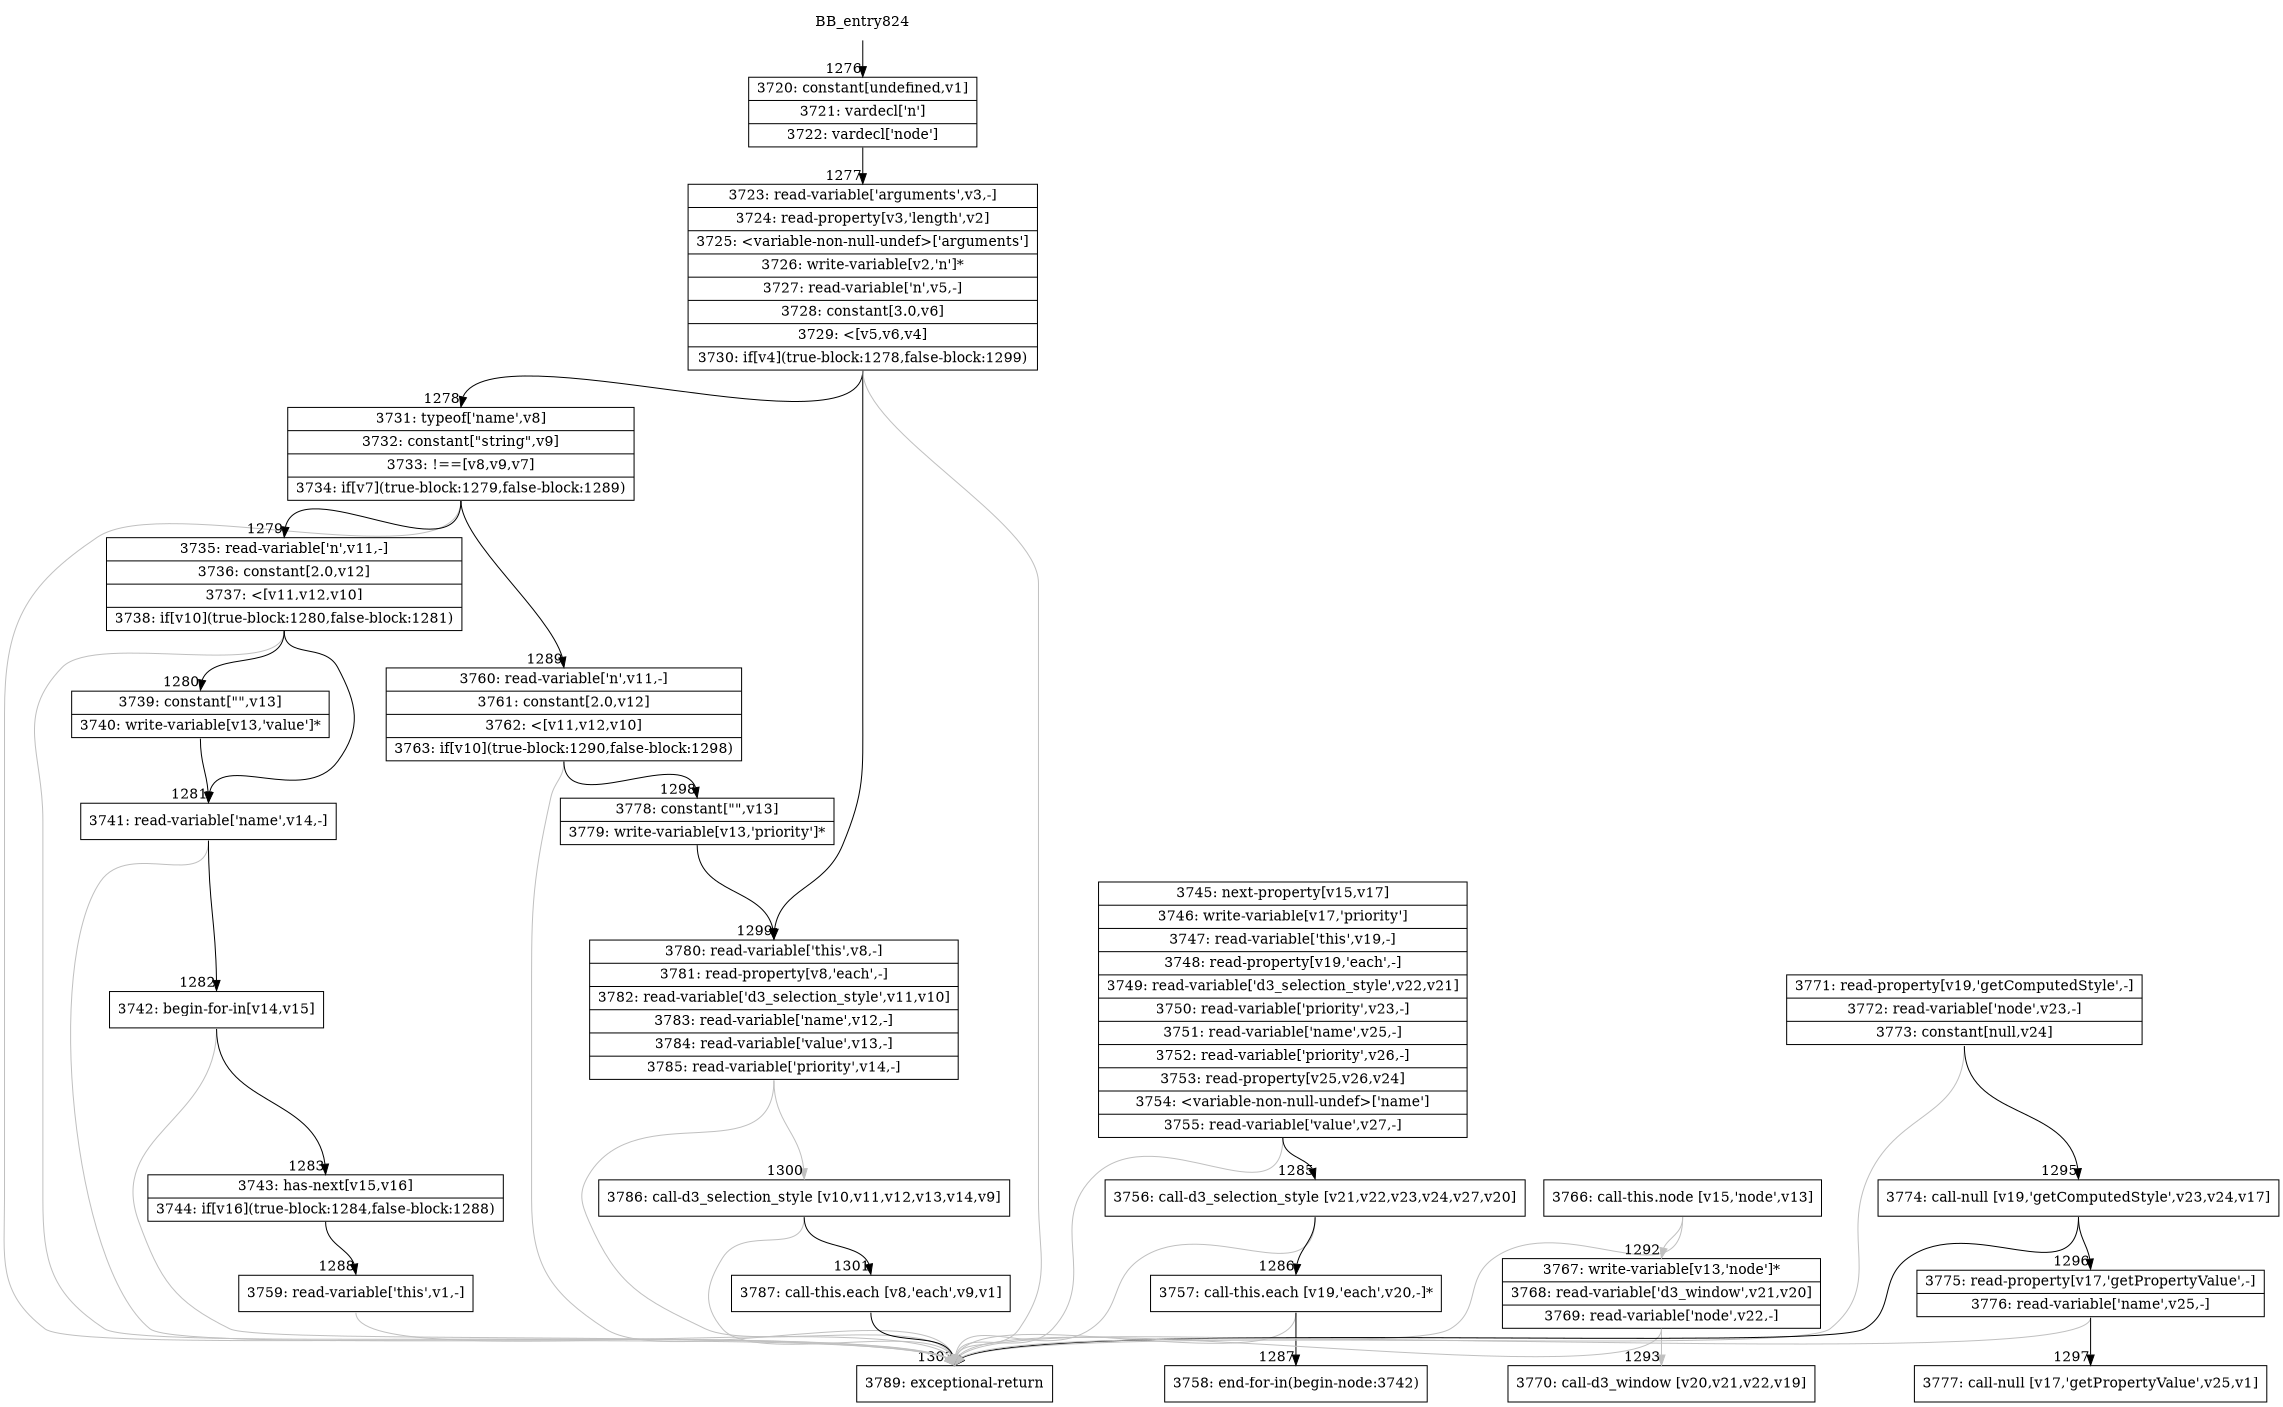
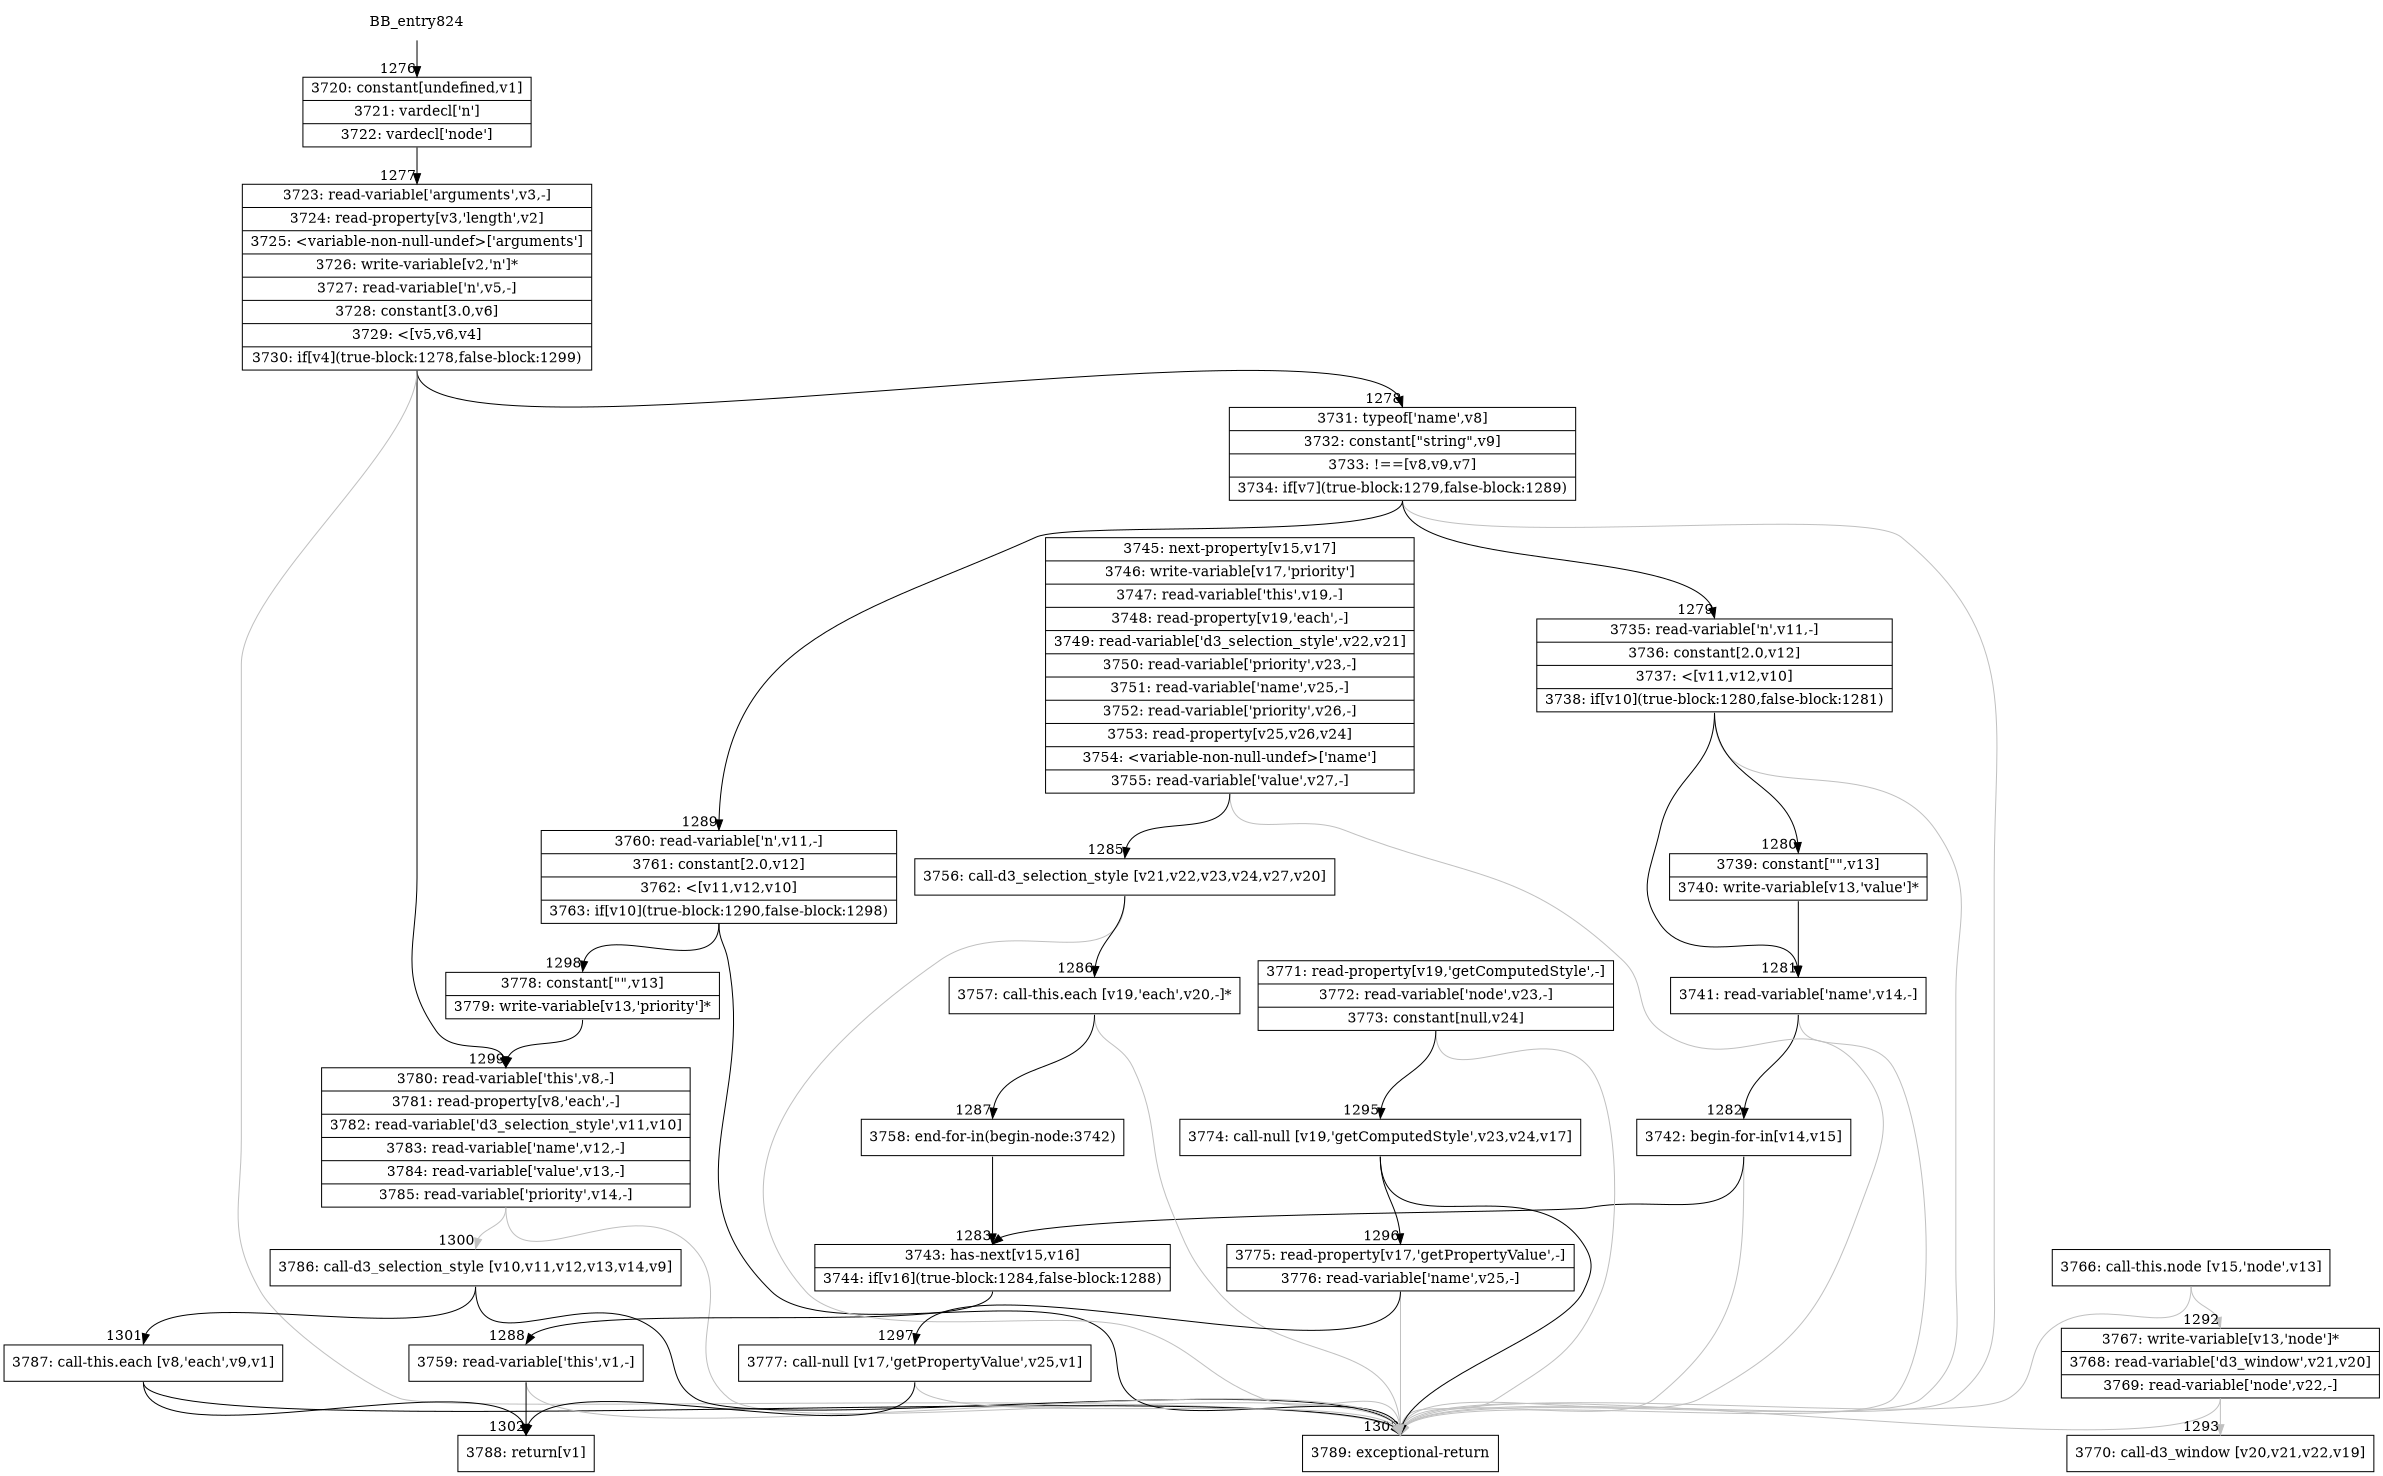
edge "3758: end-for-in(begin-node:3742)" -> "3743: has-next[v15,v16]": added
edge "3760: read-variable['n',v11,-]" -> "3789: exceptional-return": color gray -> black
edge "3786: call-d3_selection_style [v10,v11,v12,v13,v14,v9]" -> "3789: exceptional-return": color gray -> black
edge "3777: call-null [v17,'getPropertyValue',v25,v1]" -> "3789: exceptional-return": added
node "3788: return[v1]": added
